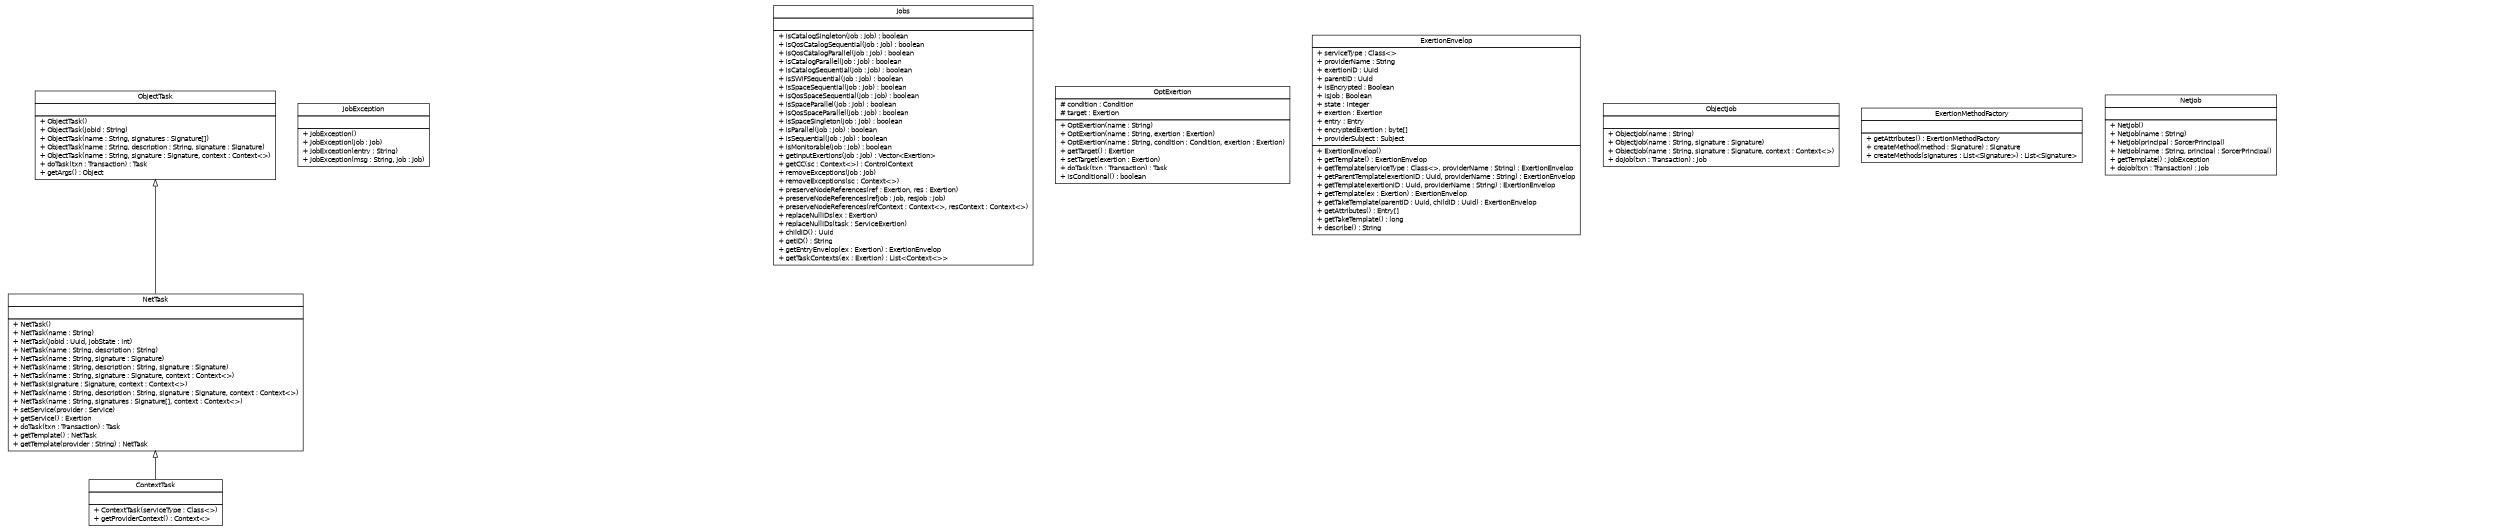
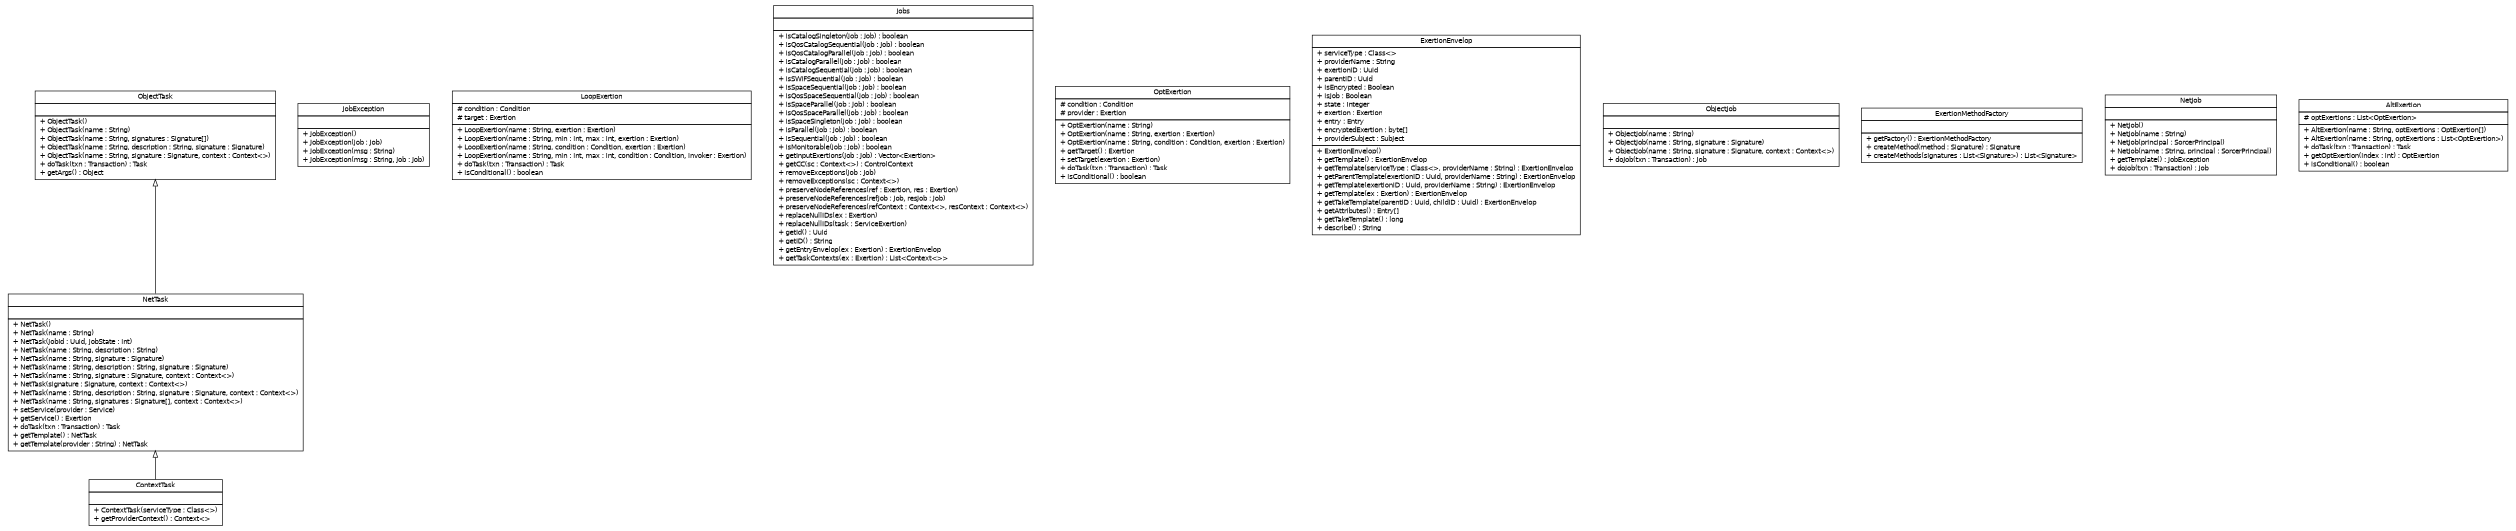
node "OptExertion": text "# target : Exertion" -> "# provider : Exertion"
node "ObjectTask": text "+ ObjectTask(jobId : String)" -> "+ ObjectTask(name : String)"
node "LoopExertion": added
node "AltExertion": added
node "ExertionMethodFactory": text "+ getAttributes() : ExertionMethodFactory" -> "+ getFactory() : ExertionMethodFactory"
node "JobException": text "+ JobException(entry : String)" -> "+ JobException(msg : String)"
node "Jobs": text "+ childID() : Uuid" -> "+ getId() : Uuid"
